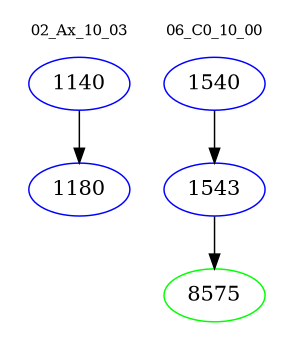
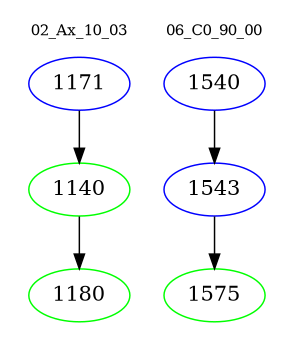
cluster "06_C0_10_00": label "06_C0_10_00" -> "06_C0_90_00"
node "1140": color blue -> green
node "1171": added
node "1180": color blue -> green
node "8575": label "8575" -> "1575"
